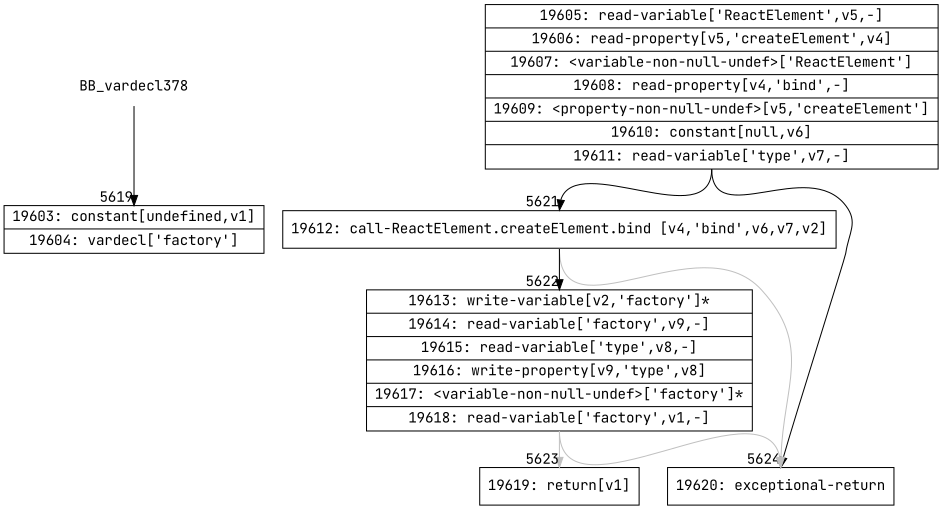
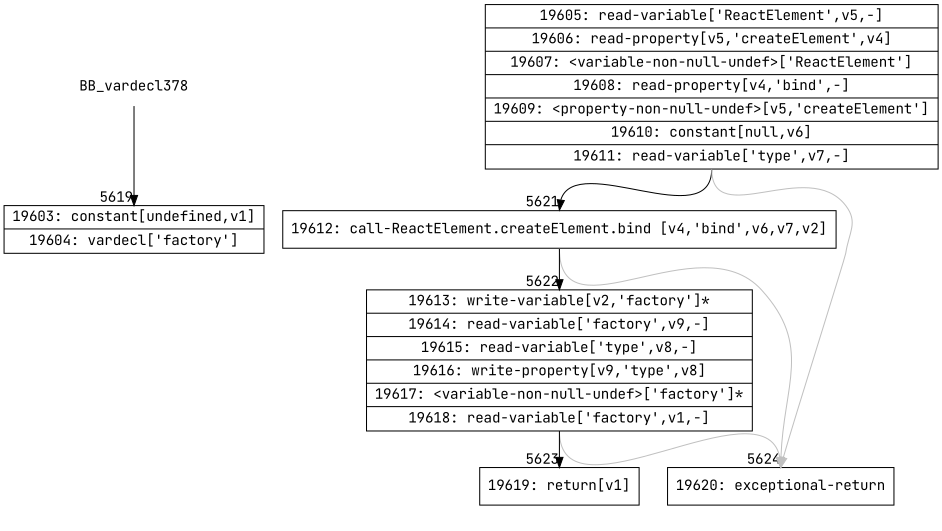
edge "19605: read-variable['ReactElement',v5,-]" -> "19620: exceptional-return": color black -> gray
edge "19613: write-variable[v2,'factory']*" -> "19619: return[v1]": color gray -> black
